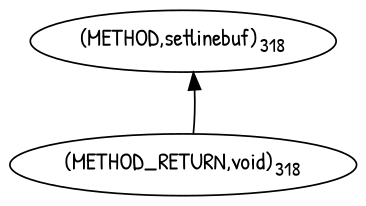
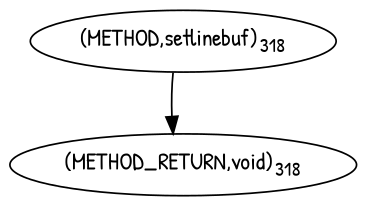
edge "(METHOD_RETURN,void)" -> "(METHOD,setlinebuf)": reversed
